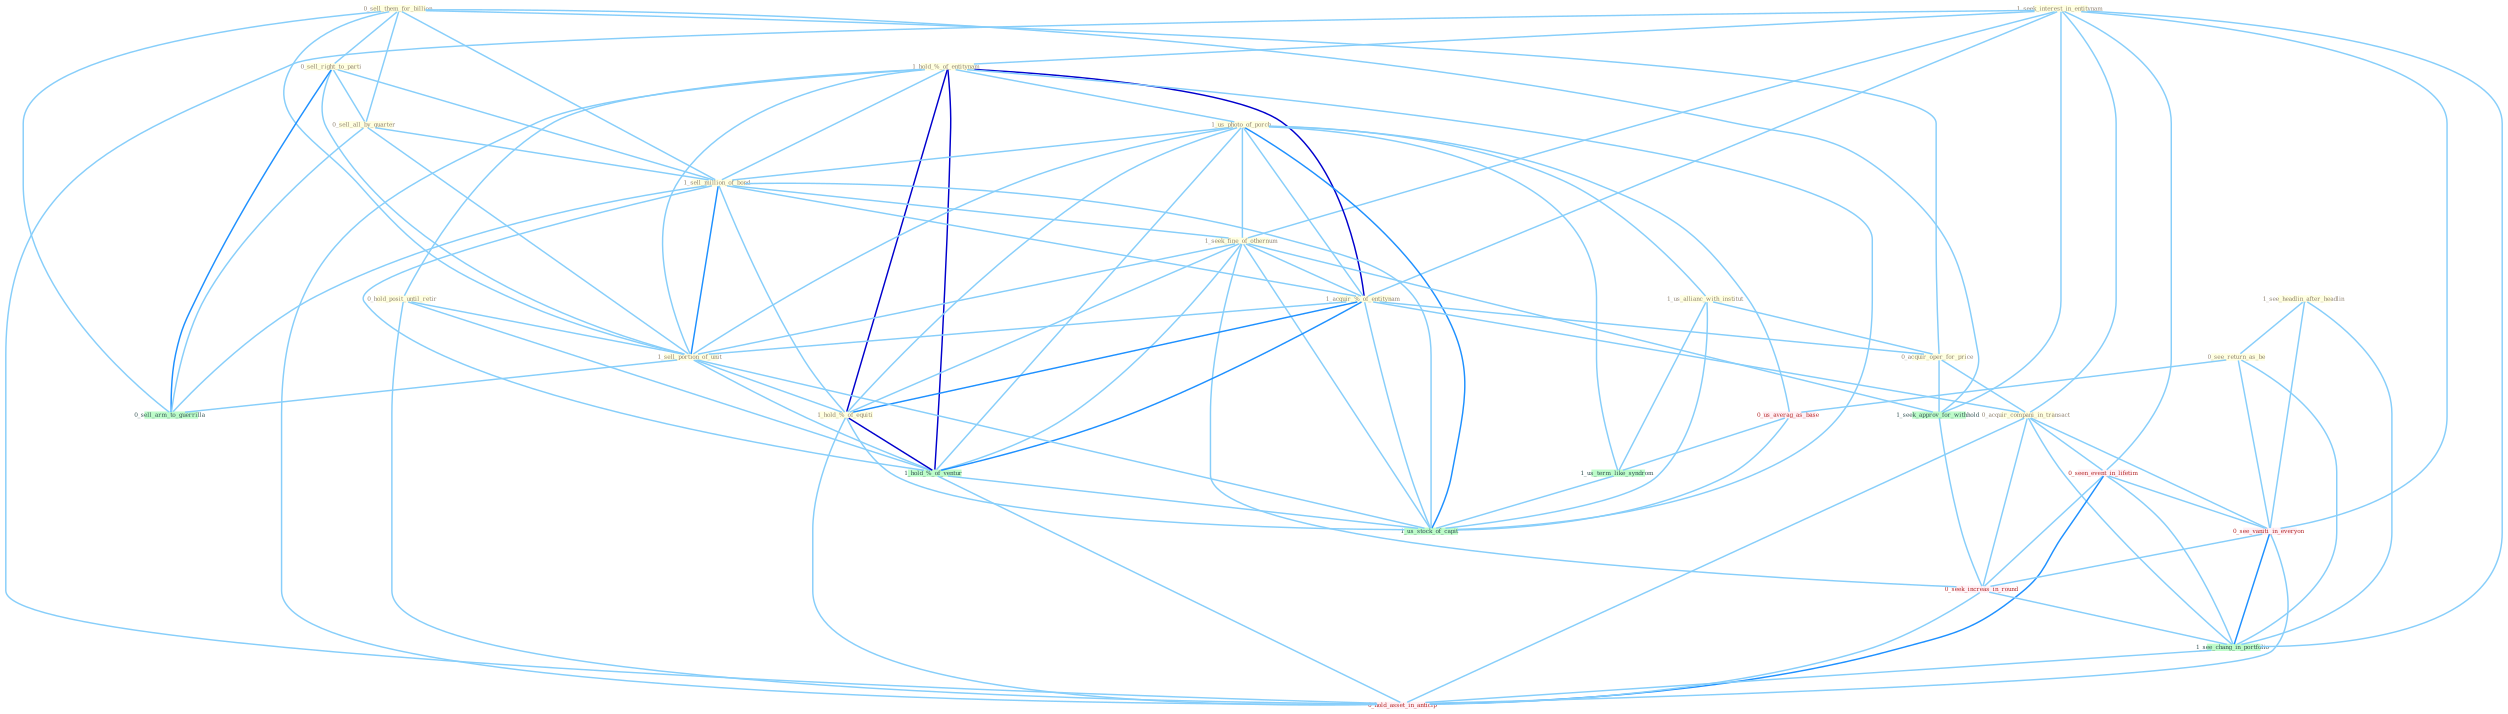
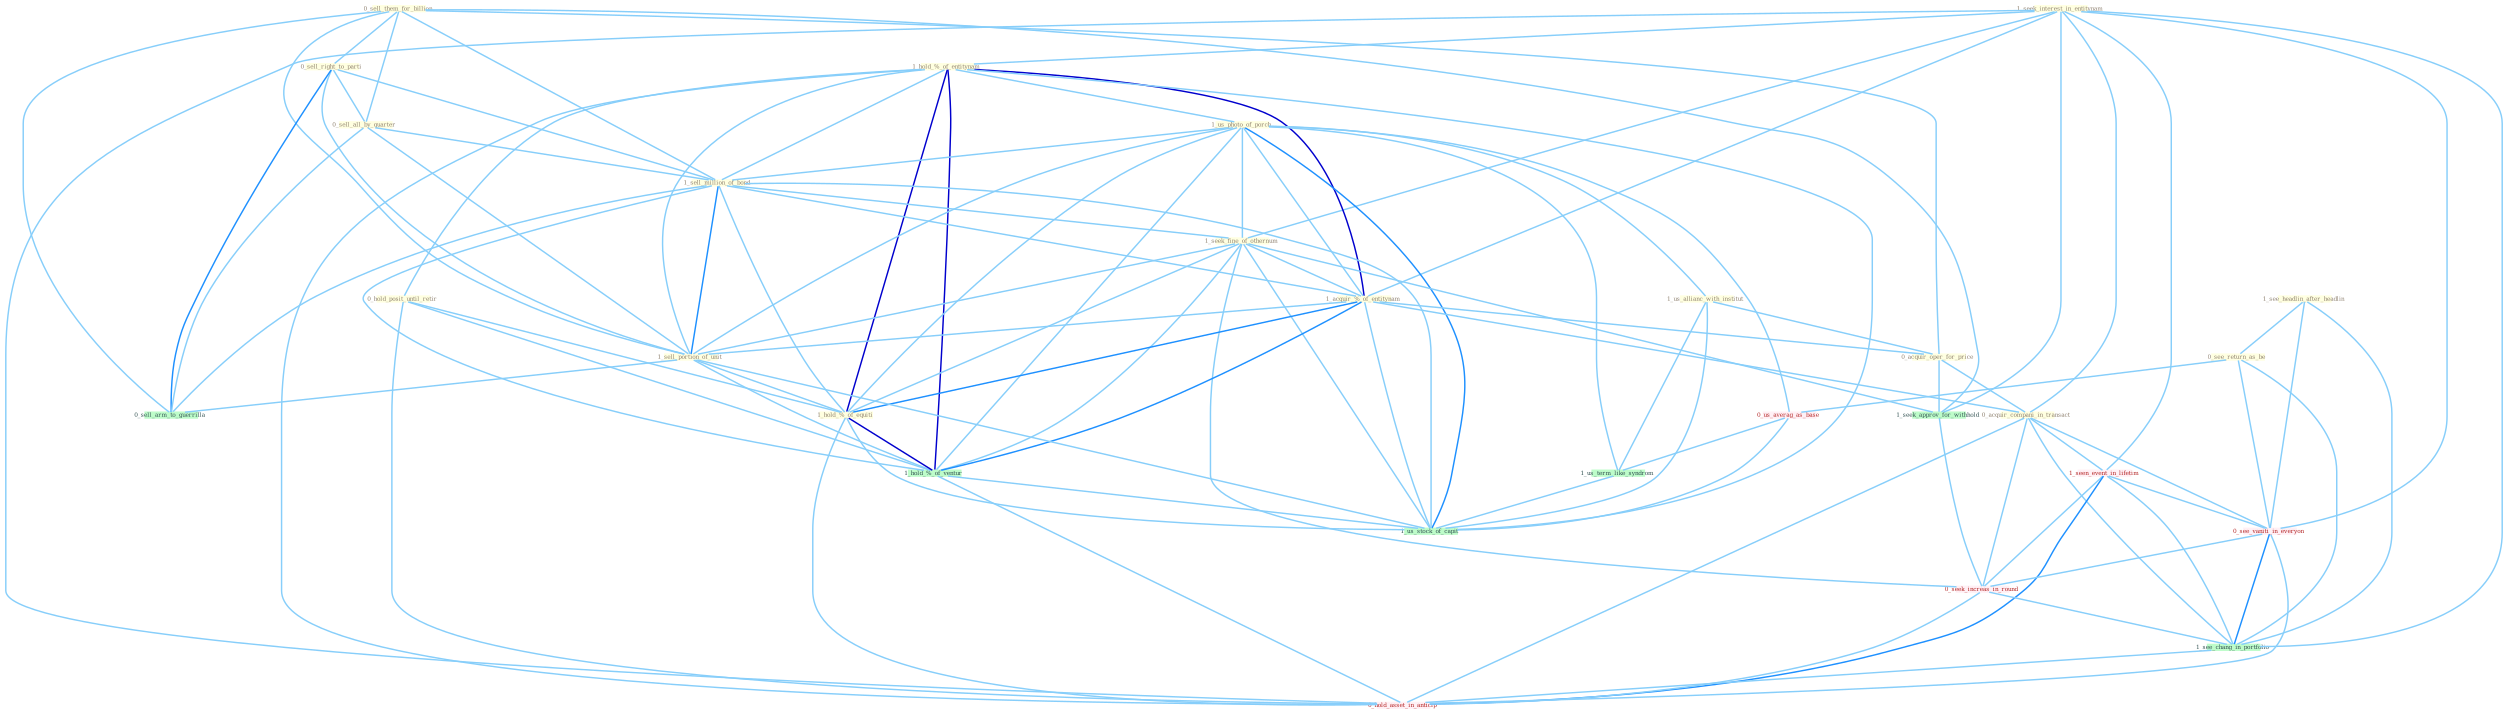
edge "0_hold_posit_until_retir" -- "1_sell_portion_of_unit": now "0_hold_posit_until_retir" -- "1_hold_%_of_equiti"
node "0_seen_event_in_lifetim": label "0_seen_event_in_lifetim" -> "1_seen_event_in_lifetim"
